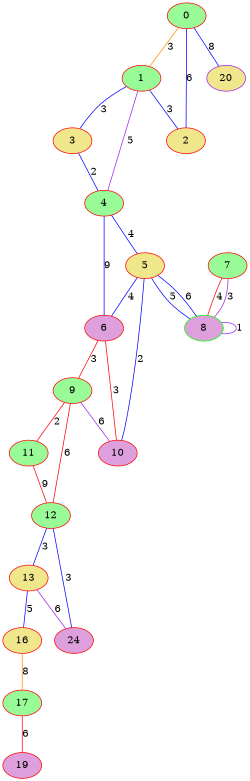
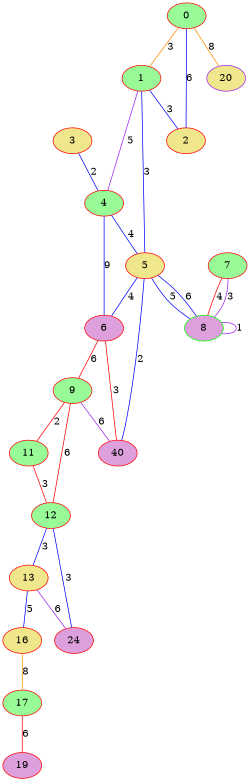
edge "0" -- "20": color blue -> darkorange
edge "1" -- "3": now "1" -- "5"
edge "6" -- "9": label "3" -> "6"
node "10": label "10" -> "40"
edge "11" -- "12": label "9" -> "3"
